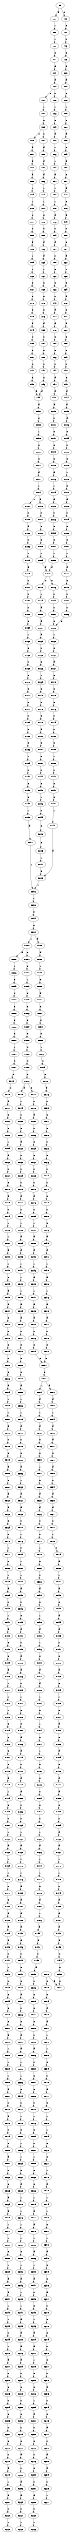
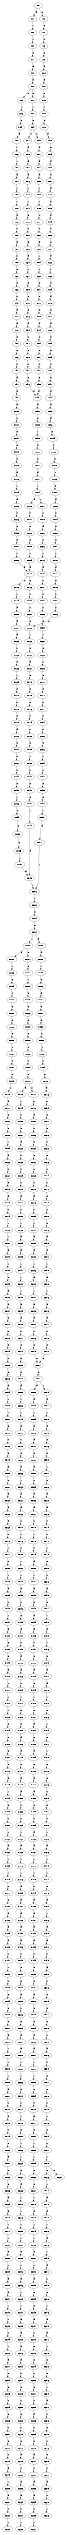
edge "S511" -> "S507": reversed
edge "S562" -> "S566": now "S558" -> "S566"
